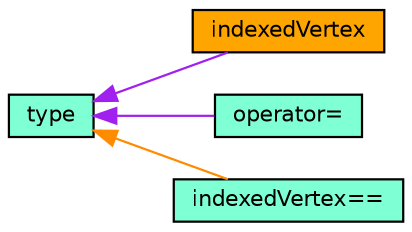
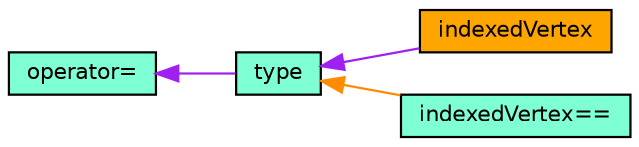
edge "operator=" -> "type": reversed
